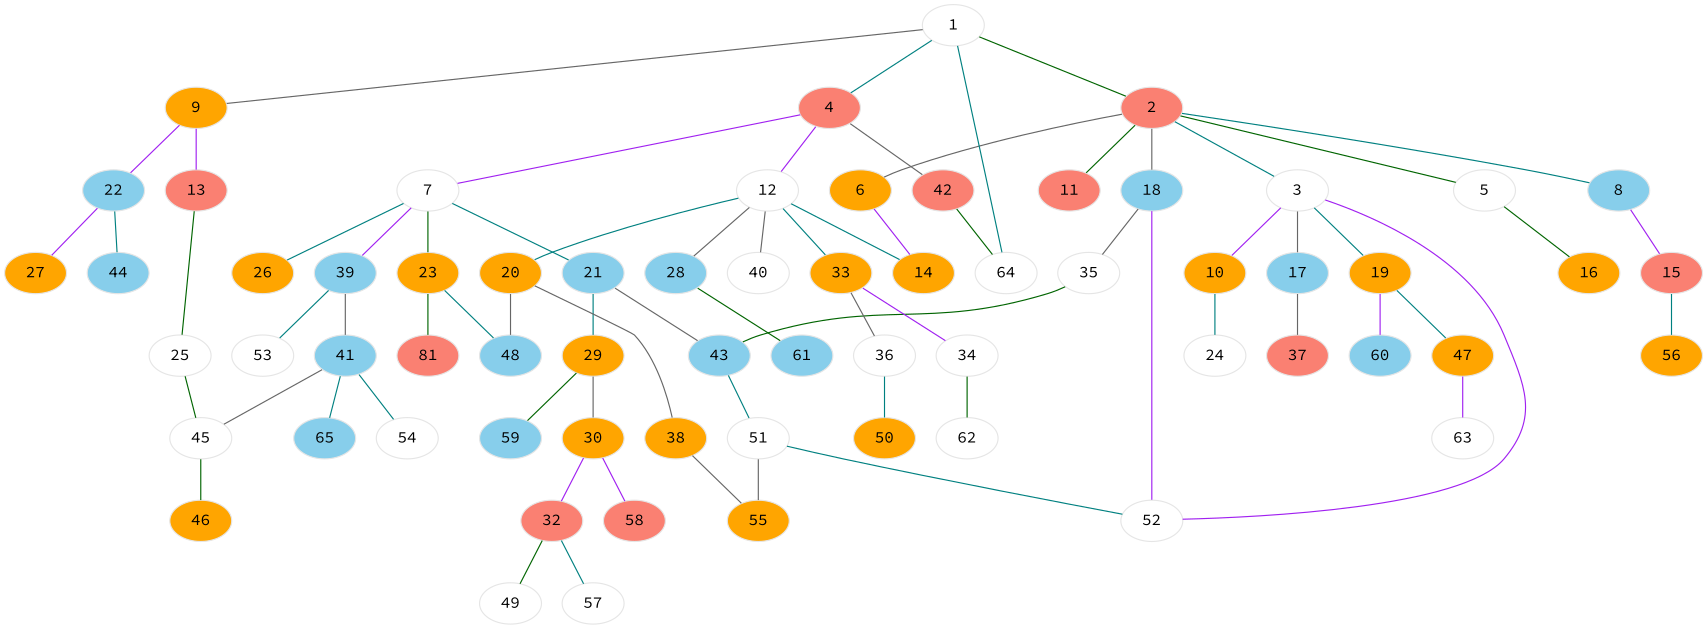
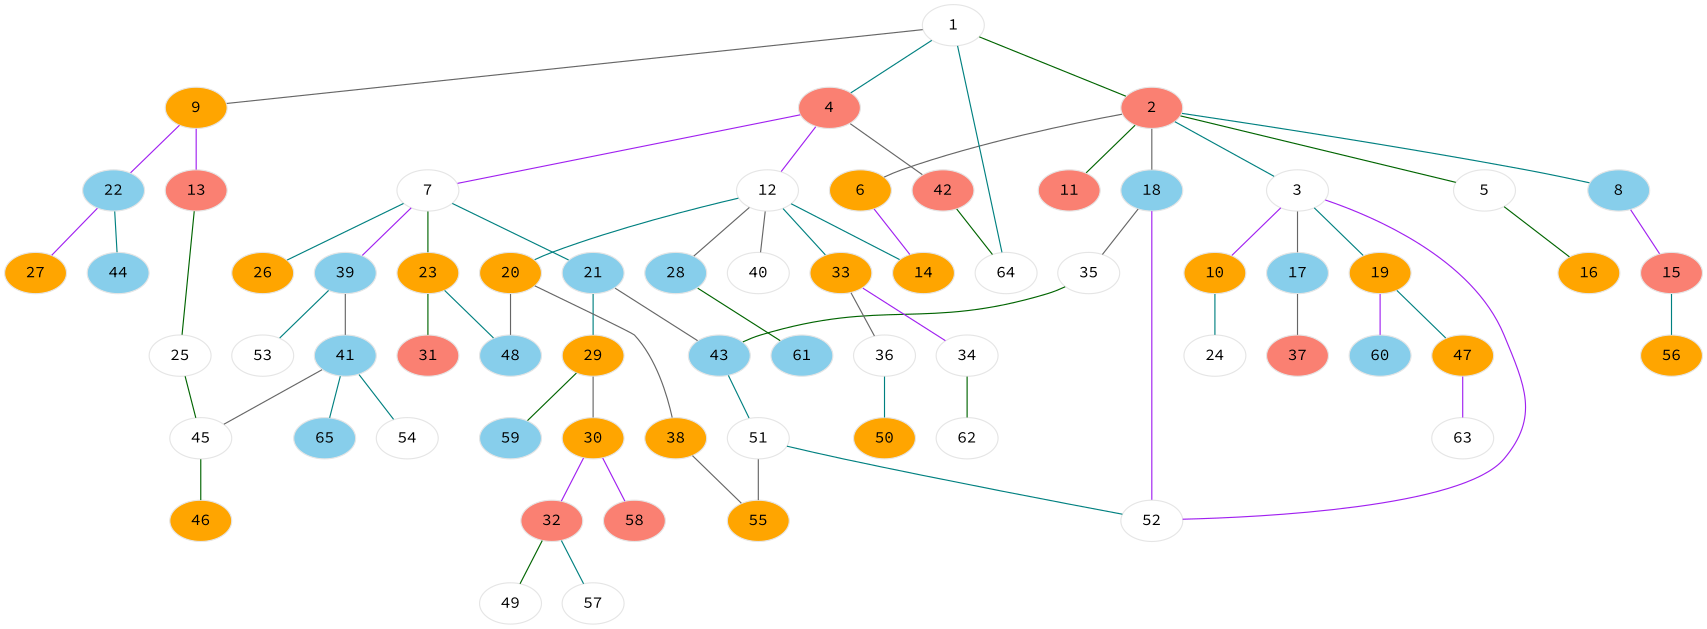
node "81": label "81" -> "31"
